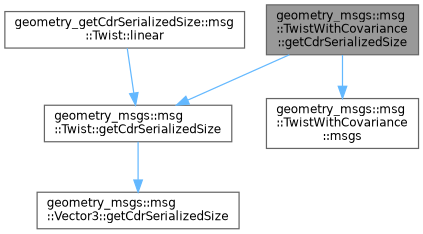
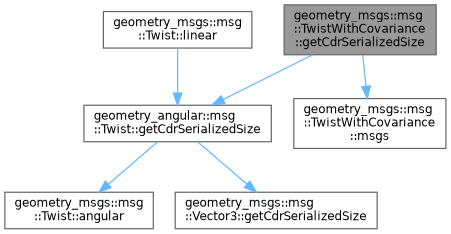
node "geometry_getCdrSerializedSize::msg ::Twist::linear": label "geometry_getCdrSerializedSize::msg ::Twist::linear" -> "geometry_msgs::msg ::Twist::linear"
node "geometry_msgs::msg ::Twist::getCdrSerializedSize": label "geometry_msgs::msg ::Twist::getCdrSerializedSize" -> "geometry_angular::msg ::Twist::getCdrSerializedSize"
node "geometry_msgs::msg ::Twist::angular": added
